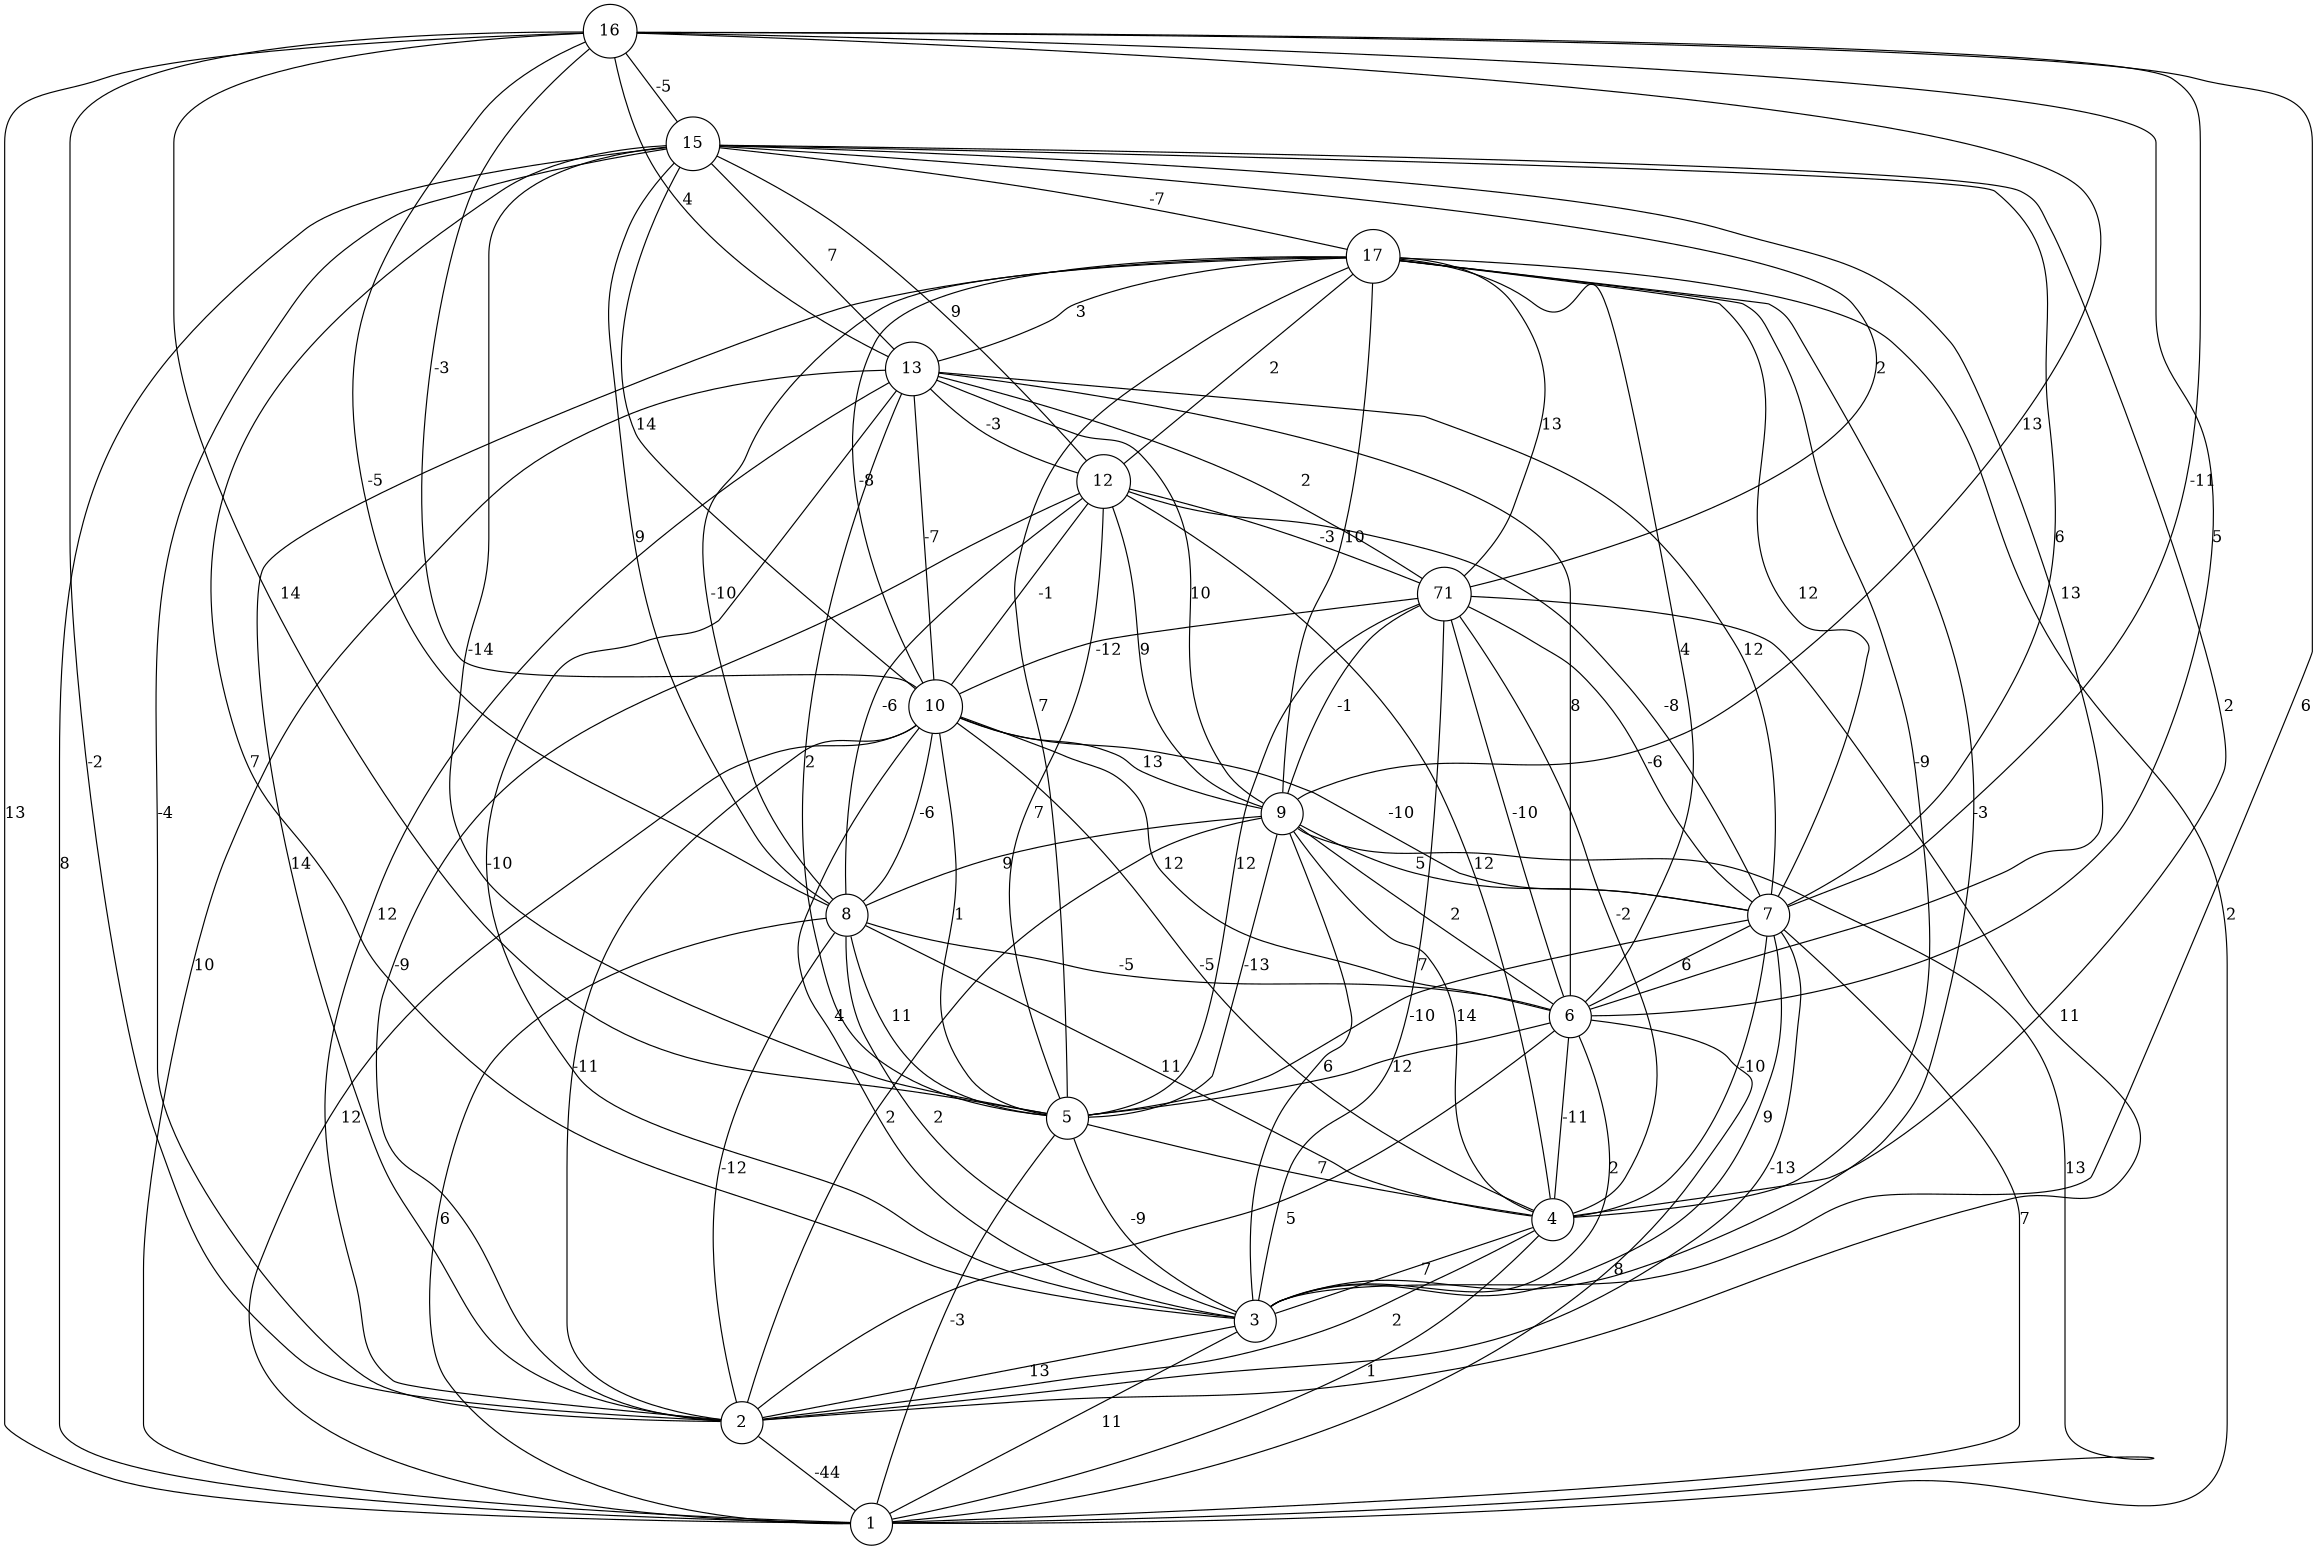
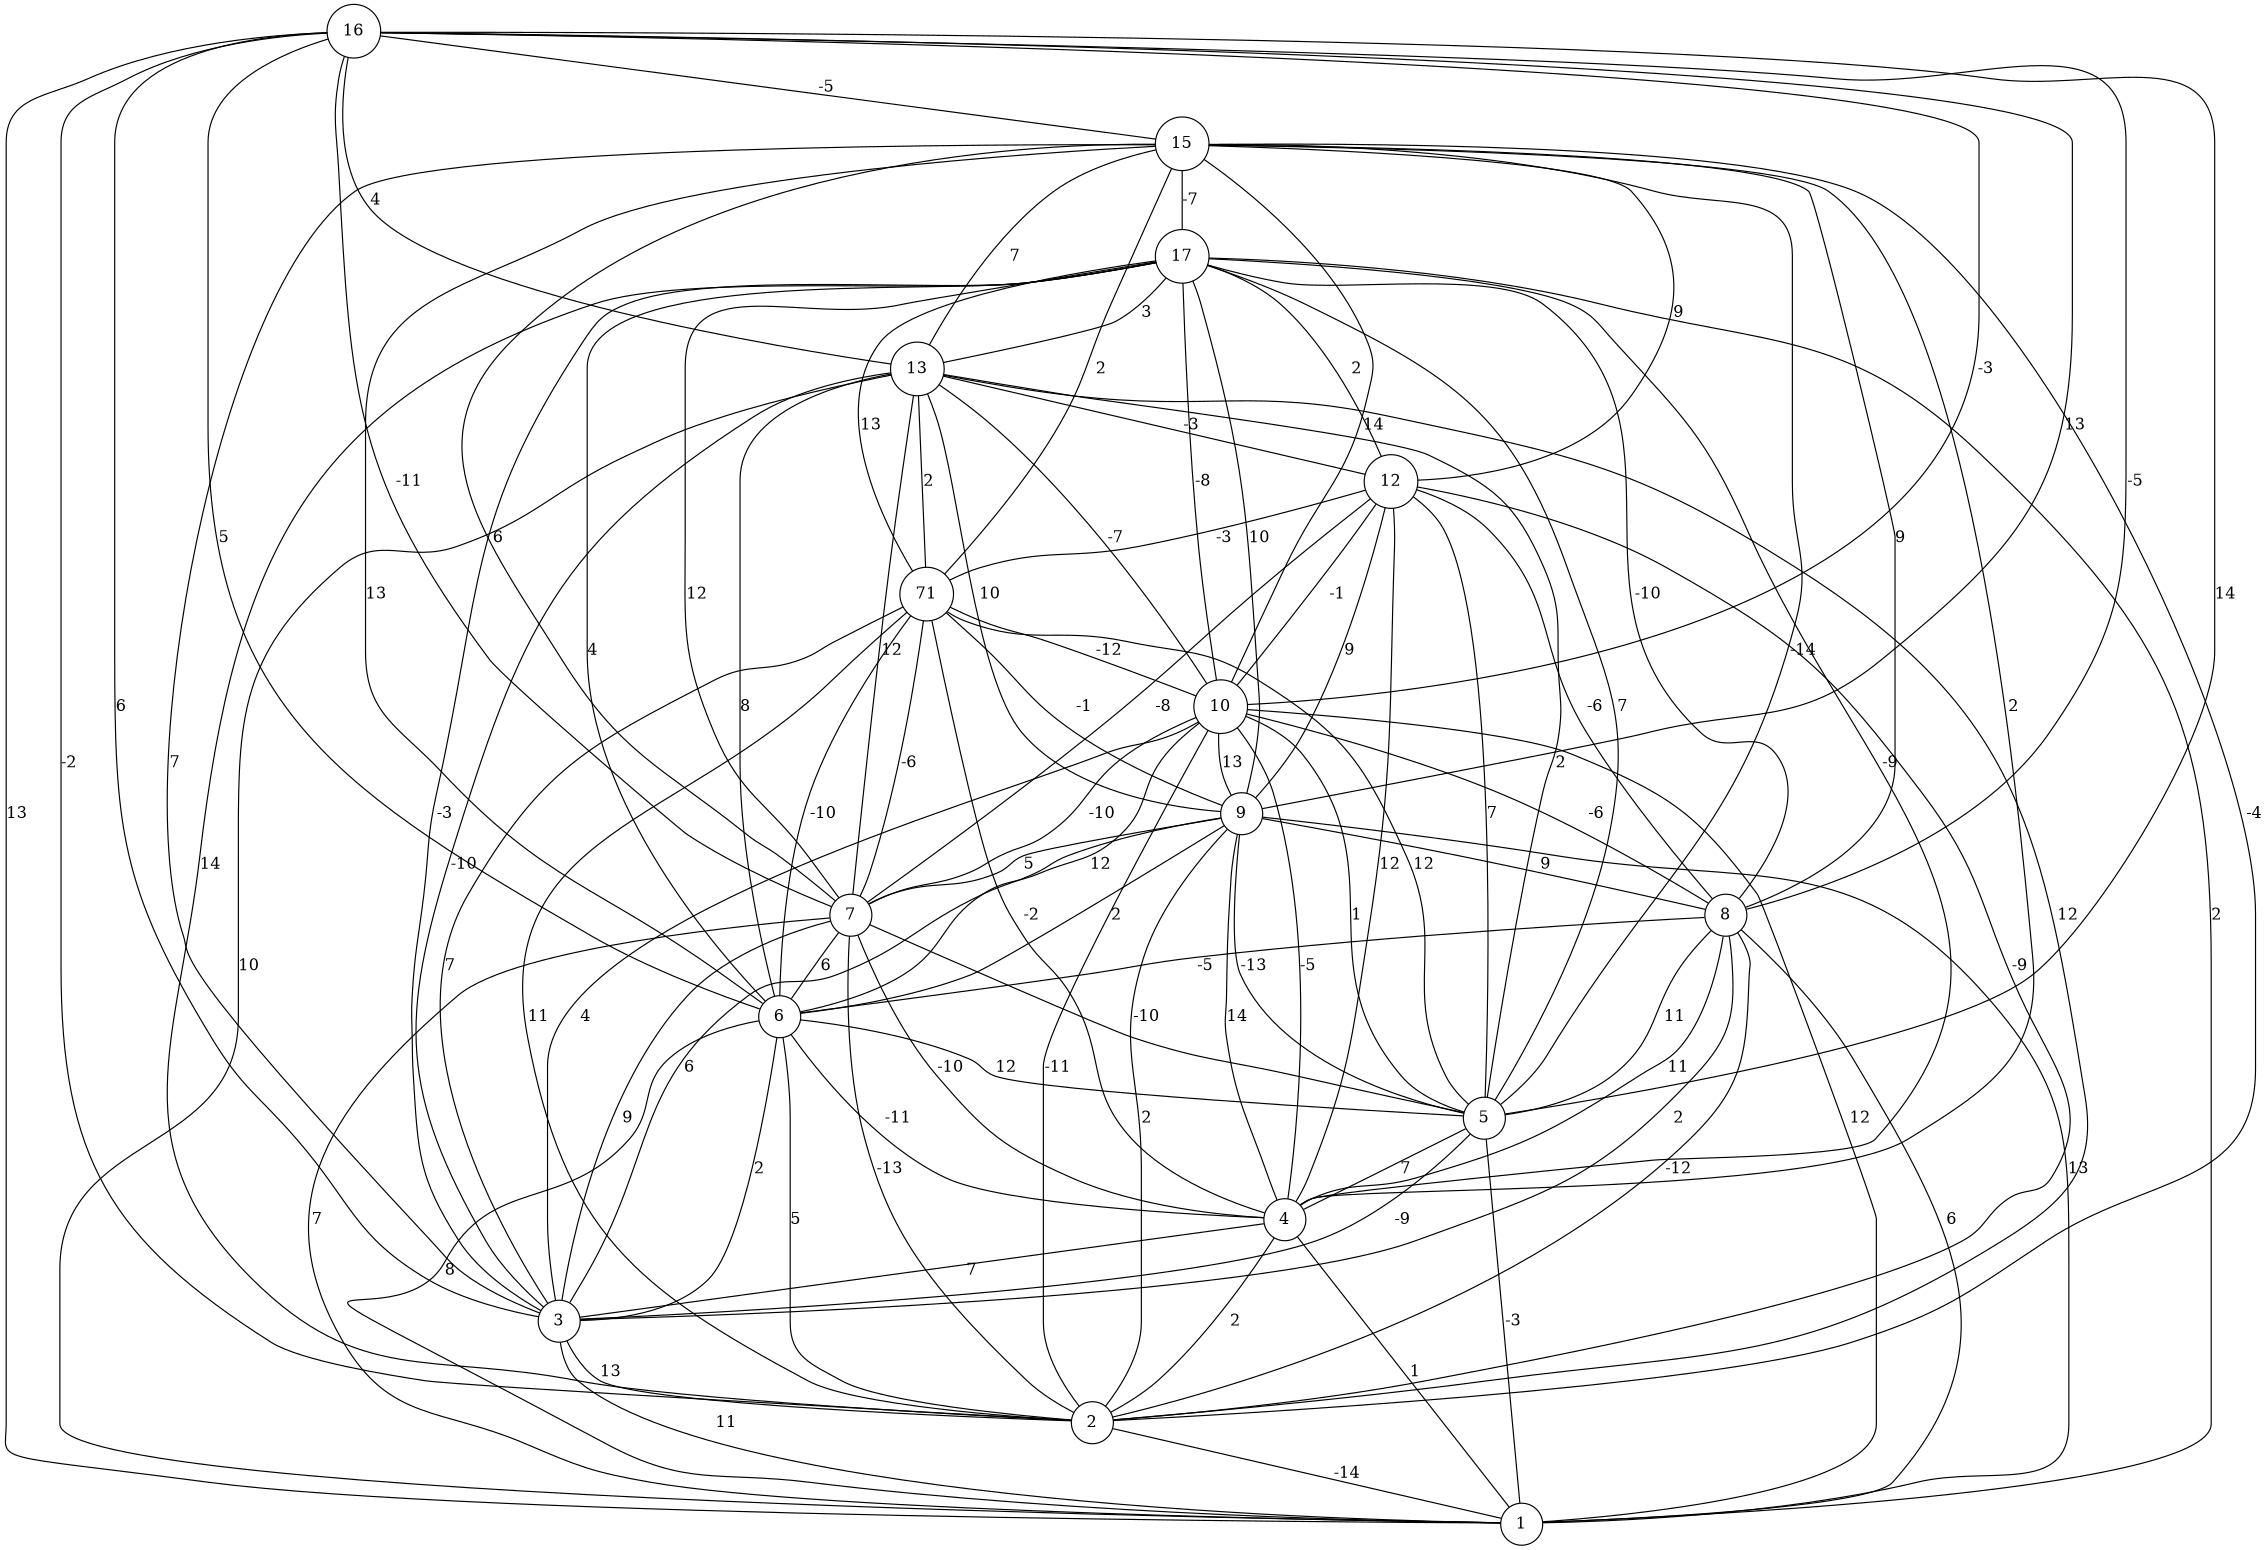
edge "15" -- "1": removed, label "8"
edge "2" -- "1": label "-44" -> "-14"
